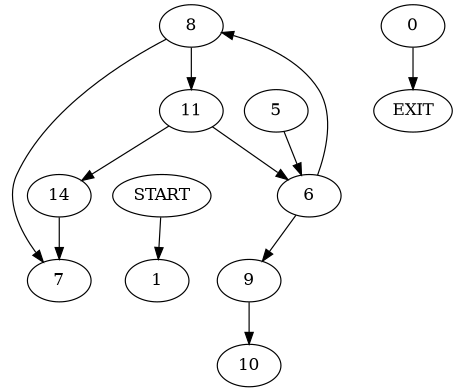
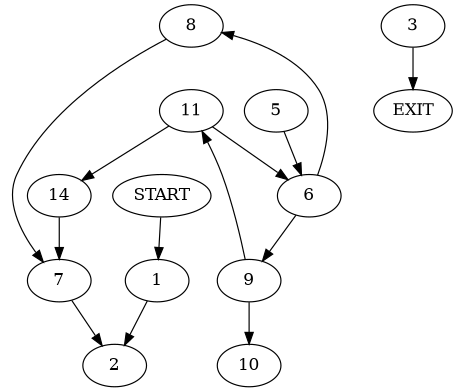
node "0": label "0" -> "3"
edge "8" -> "11": now "9" -> "11"
node "2": added
